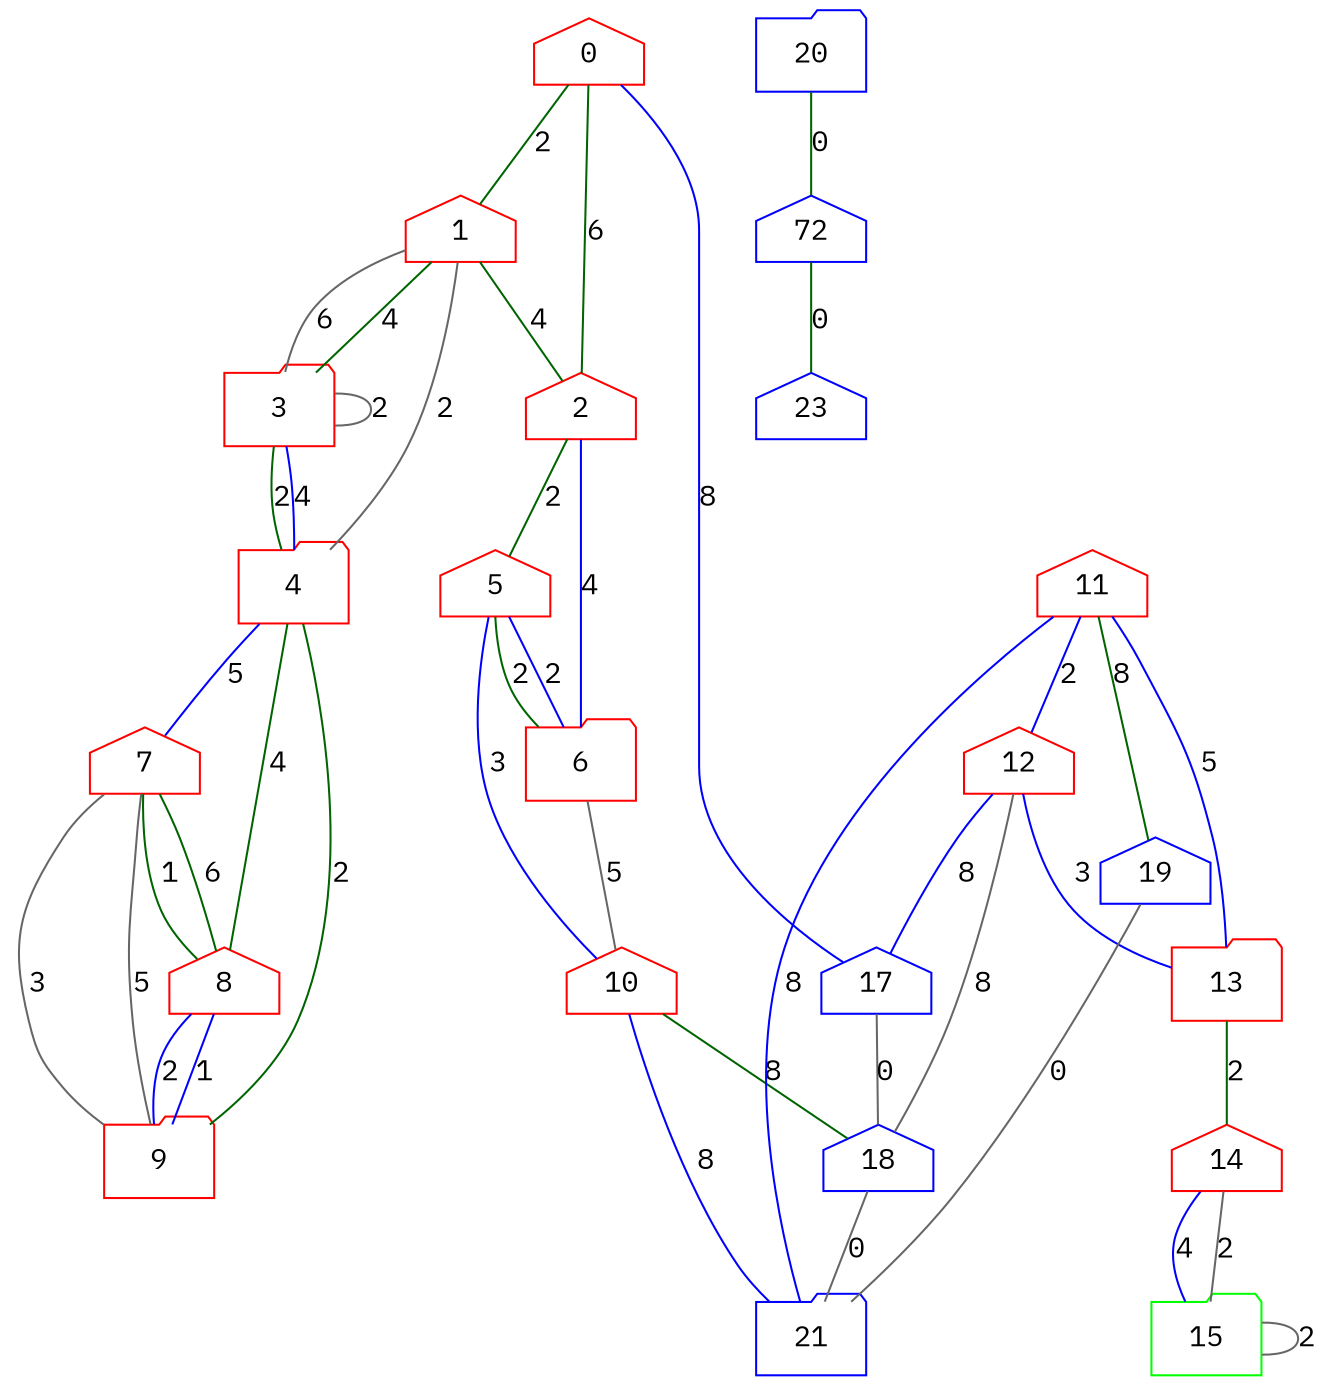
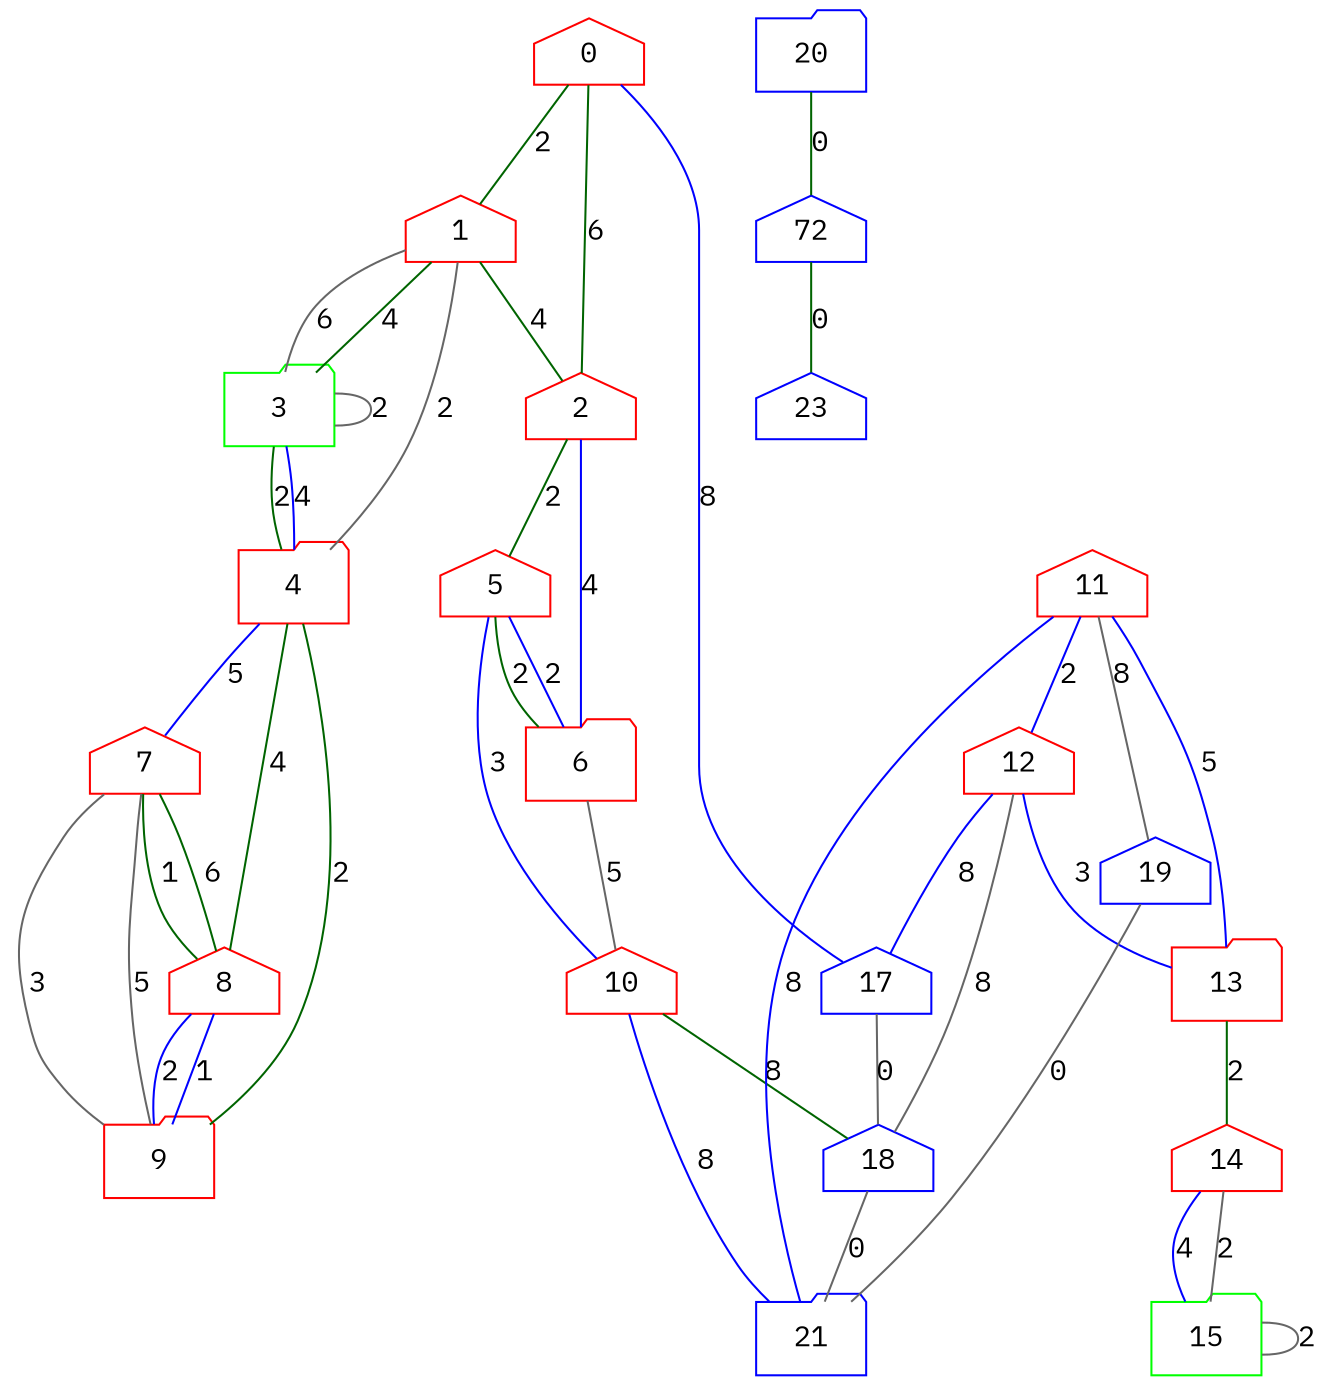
node "3": color red -> green
edge "11" -- "19": color darkgreen -> gray40
